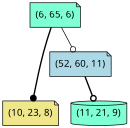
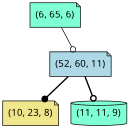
edge "(6, 65, 6)" -> "(10, 23, 8)": now "(52, 60, 11)" -> "(10, 23, 8)"
node "(11, 21, 9)": label "(11, 21, 9)" -> "(11, 11, 9)"
